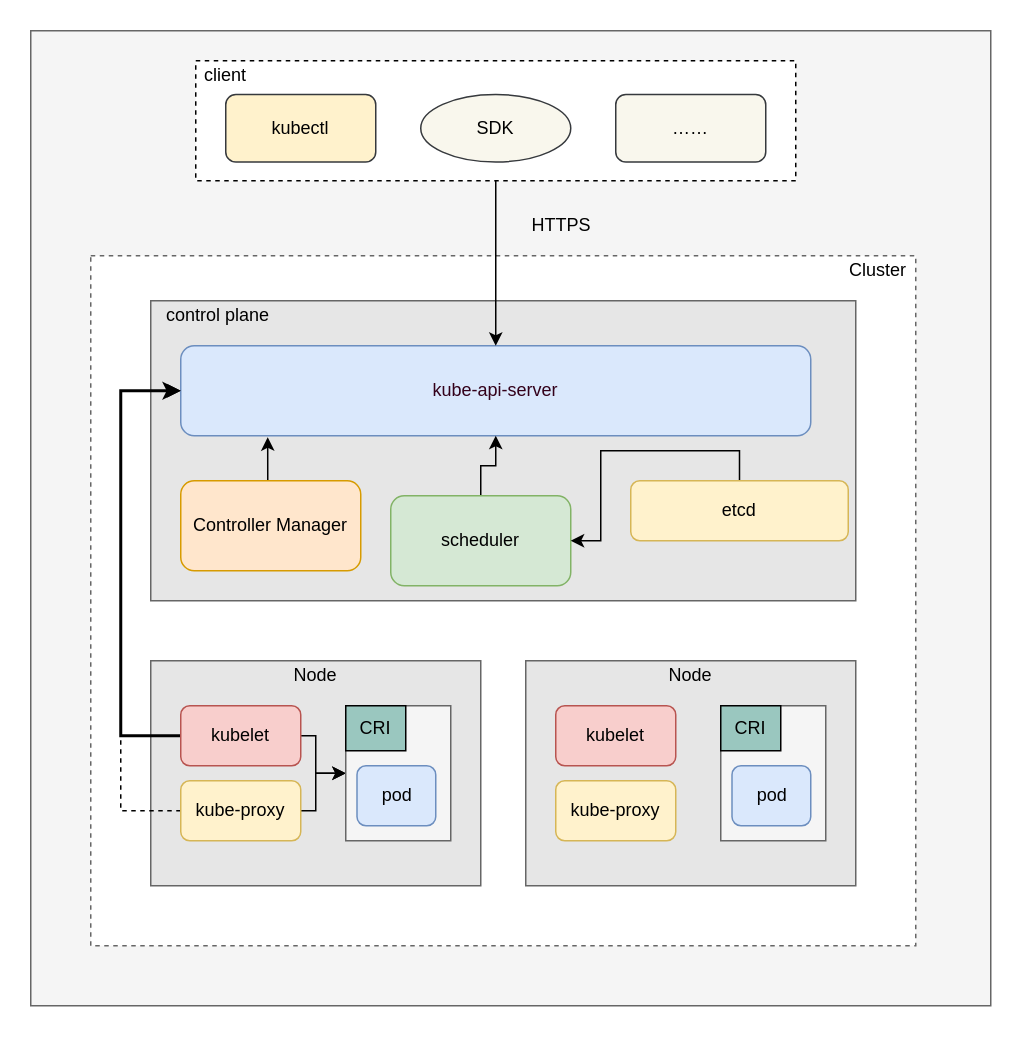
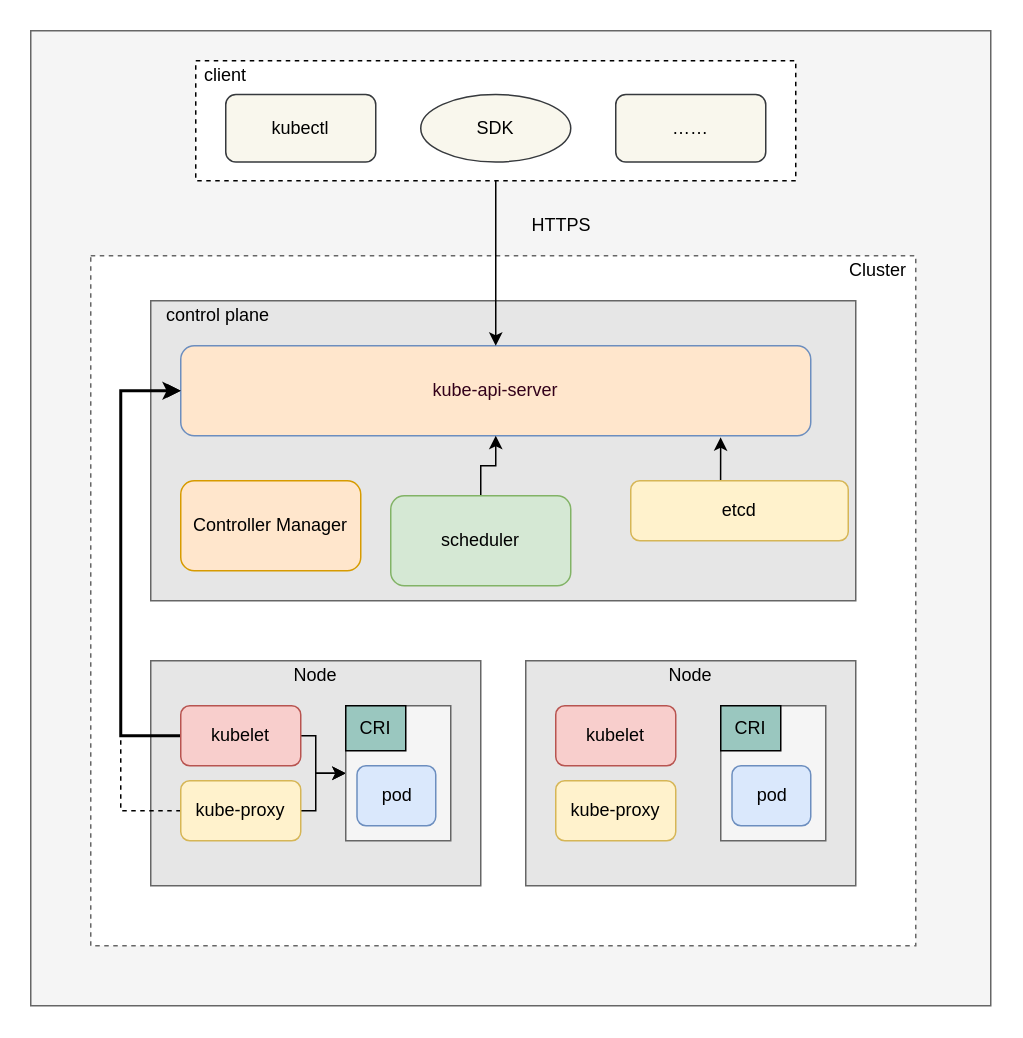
node "kubectl": fillcolor #fff2cc -> #f9f7ed
node "kube-api-server": fillcolor #dae8fc -> #ffe6cc
edge "etcd" -> "scheduler": now "etcd" -> "kube-api-server"
edge "Controller Manager" -> "kube-api-server": removed
